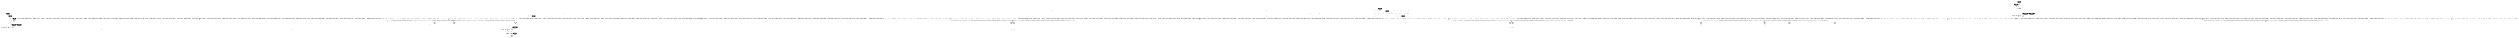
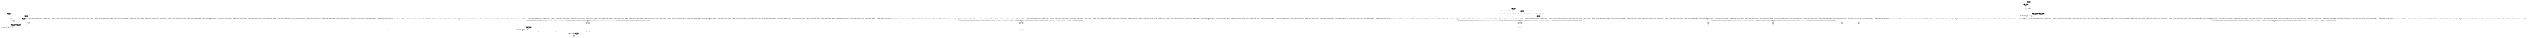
node "control :mix_slide default: 0.0": removed
